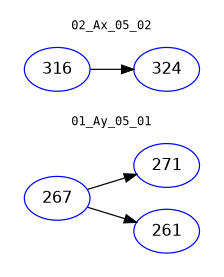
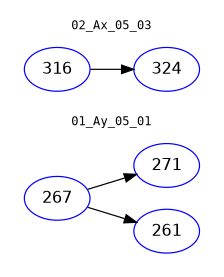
cluster "02_Ax_05_02": label "02_Ax_05_02" -> "02_Ax_05_03"
